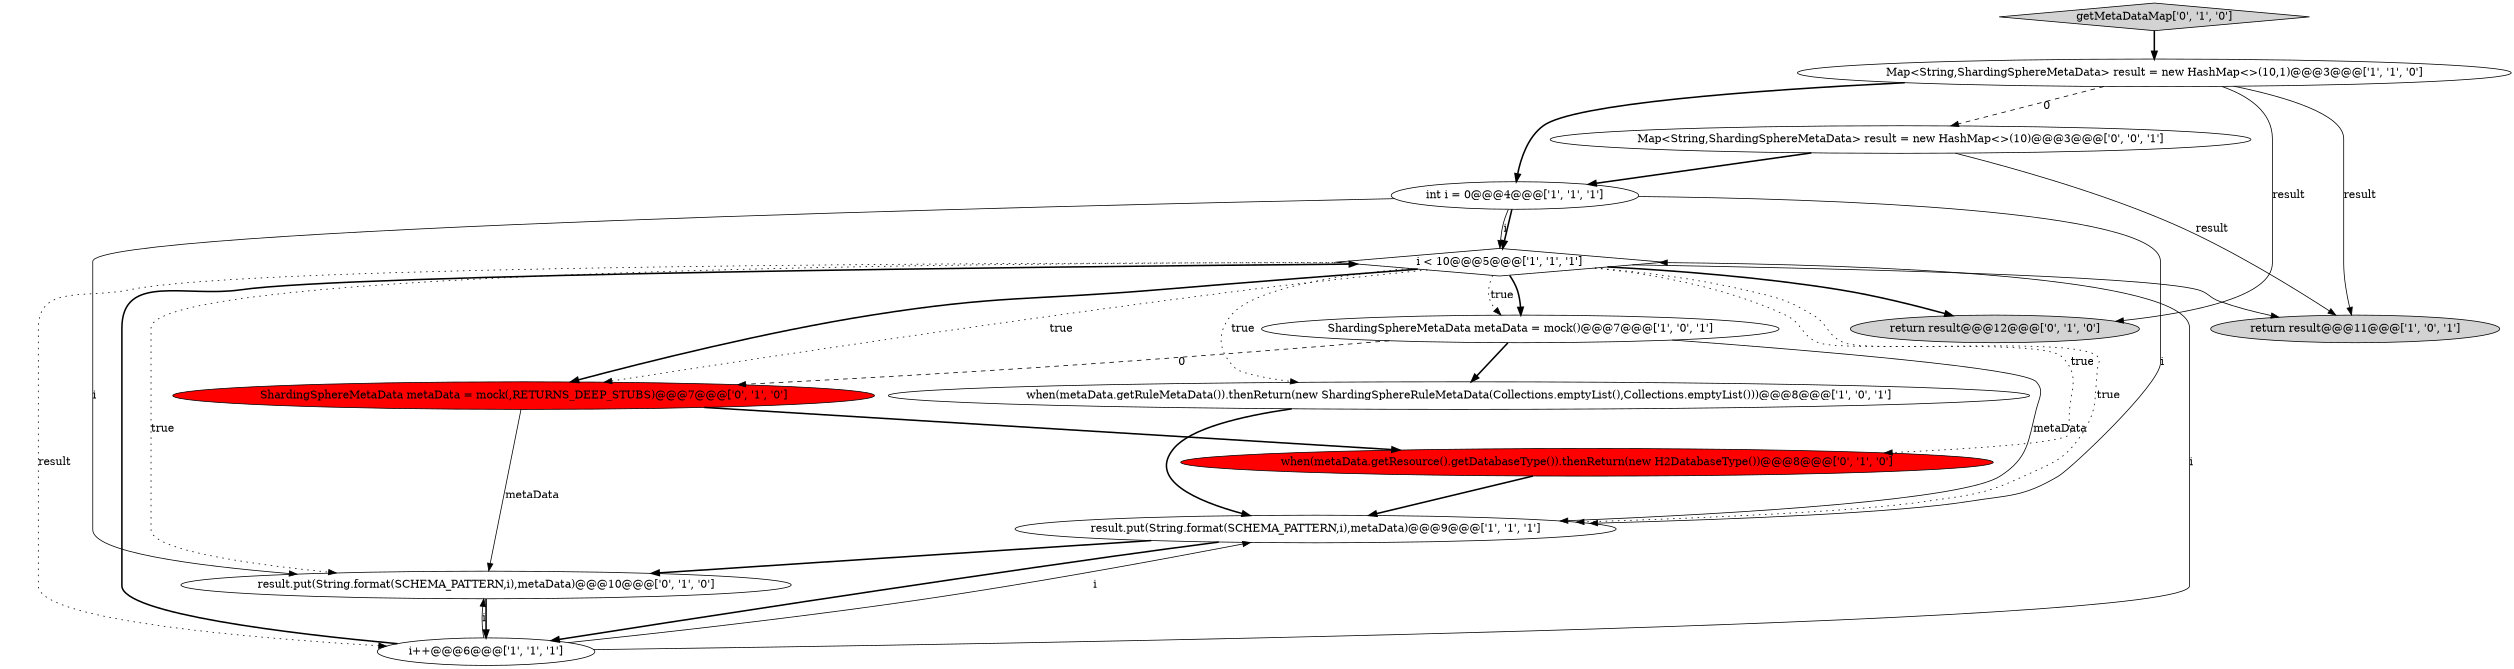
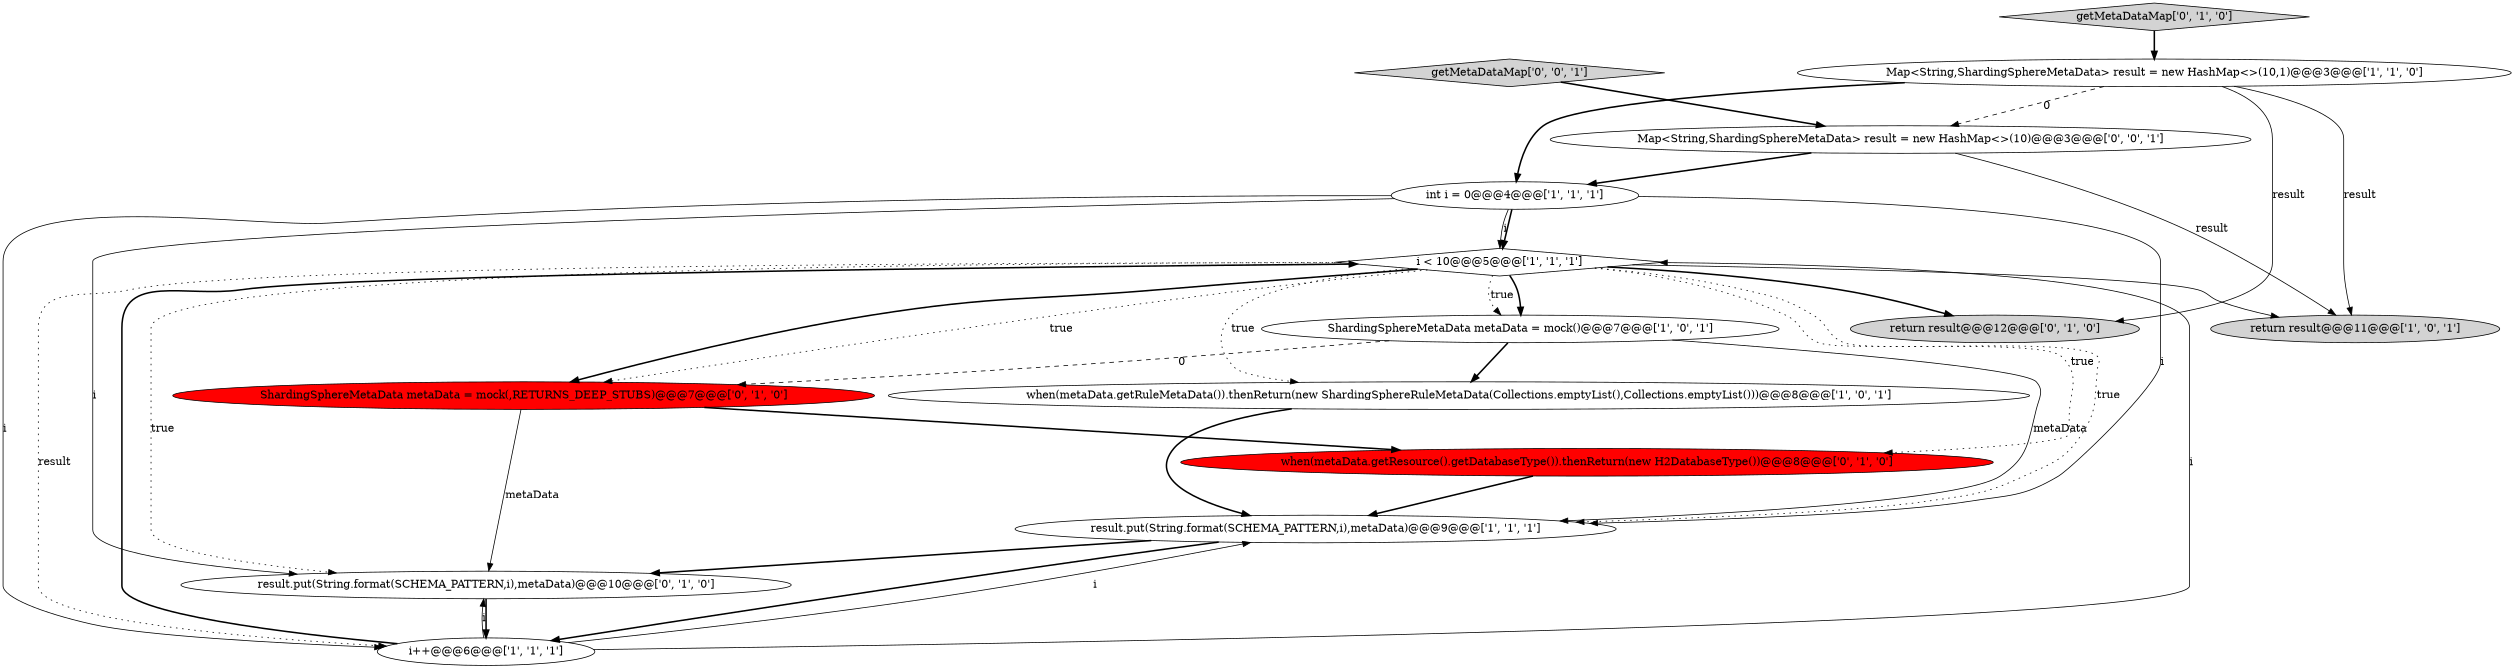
node "getMetaDataMap['0', '0', '1']": added
edge "int i = 0@@@4@@@['1', '1', '1']" -> "i++@@@6@@@['1', '1', '1']": added, label "i"
